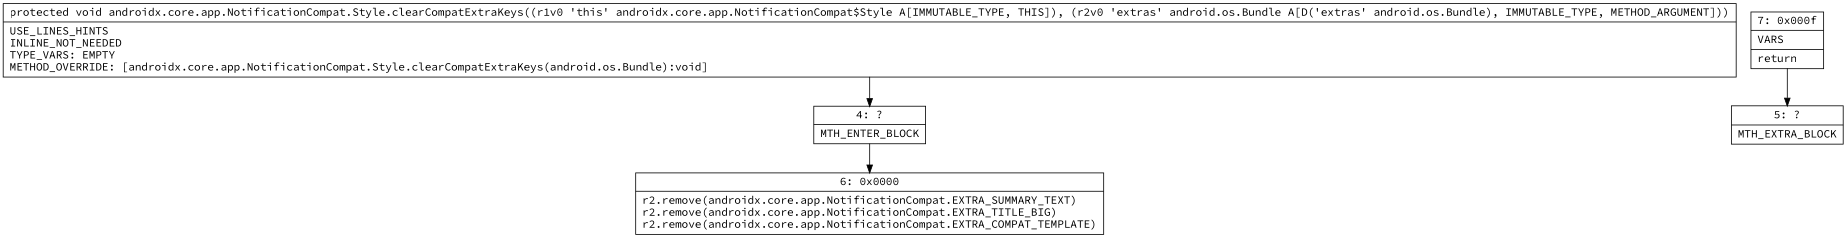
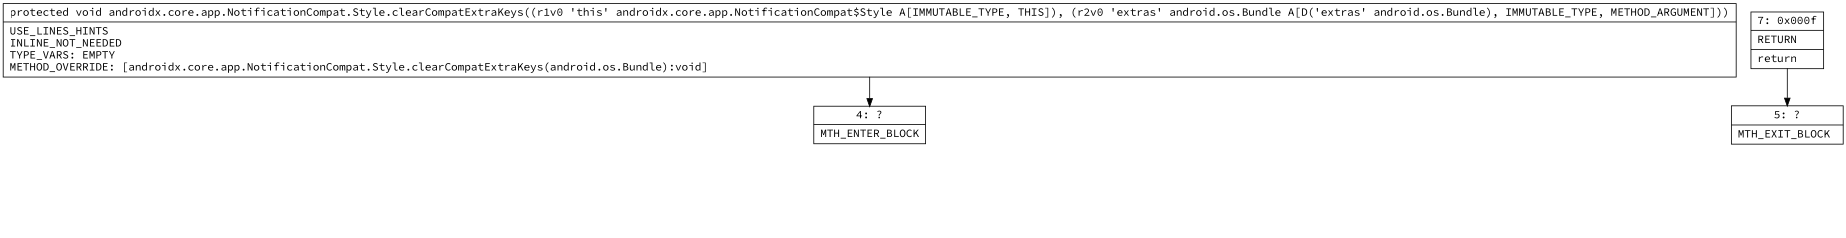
node "7: 0x000f": text "VARS" -> "RETURN"
node "5: ?": text "MTH_EXTRA_BLOCK" -> "MTH_EXIT_BLOCK"
node "6: 0x0000": removed
